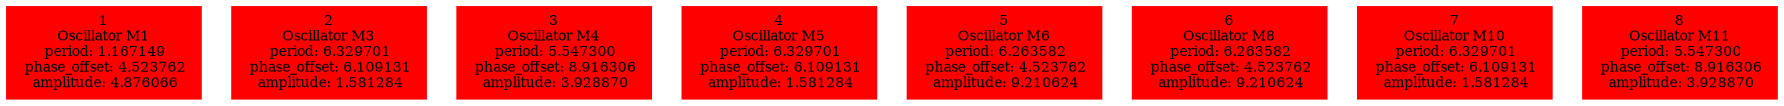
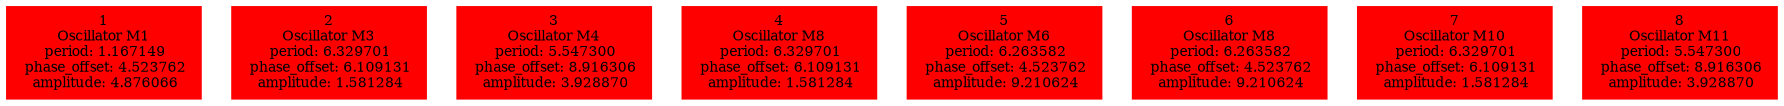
node "4": text "Oscillator M5" -> "Oscillator M8"
